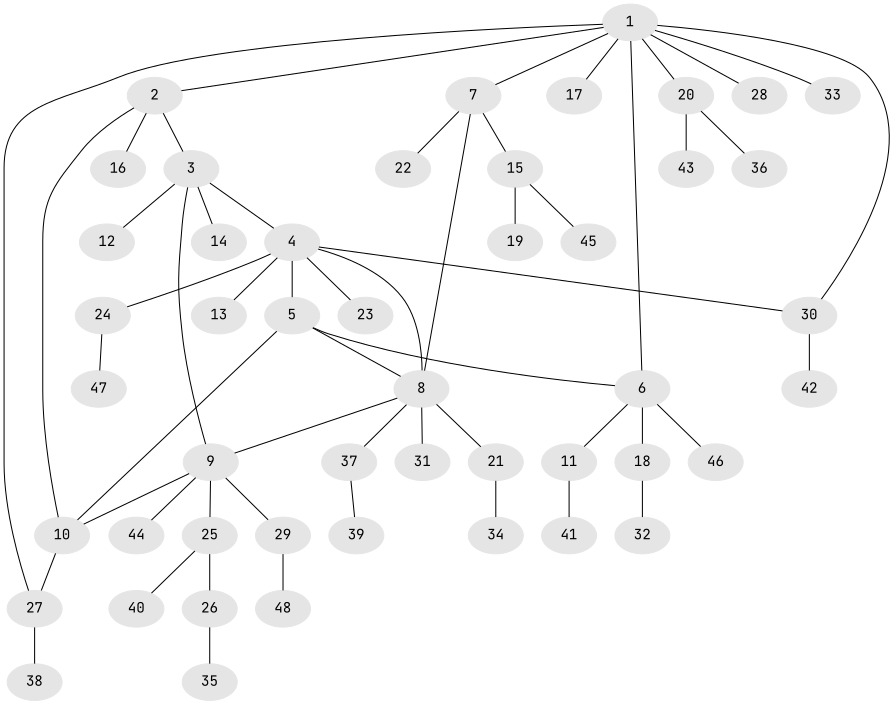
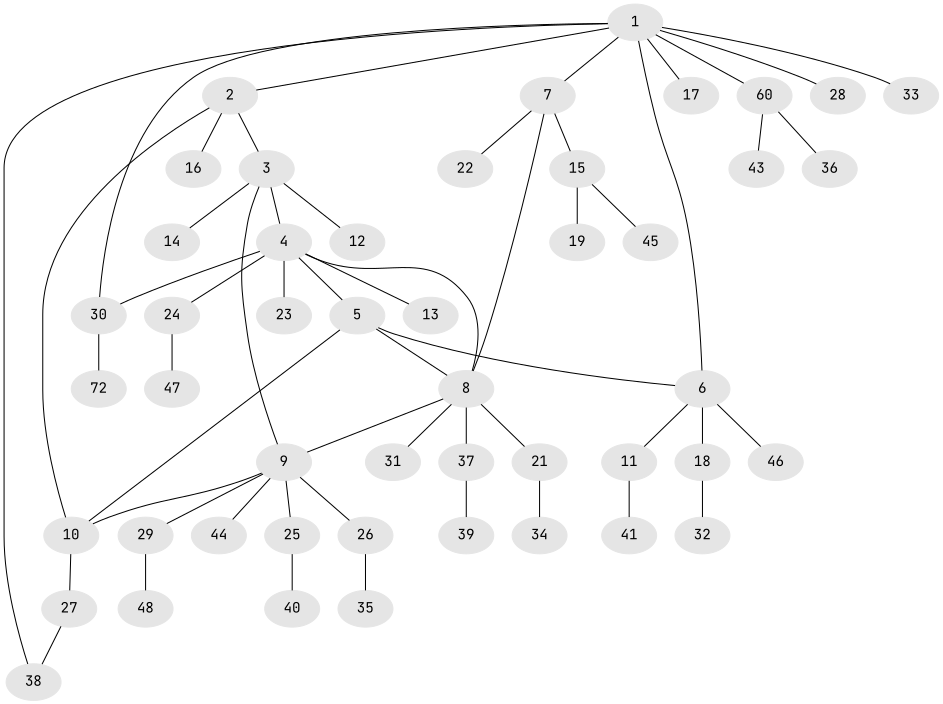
edge "1" -- "27": now "1" -- "38"
node "20": label "20" -> "60"
node "42": label "42" -> "72"
edge "25" -- "26": now "9" -- "26"
